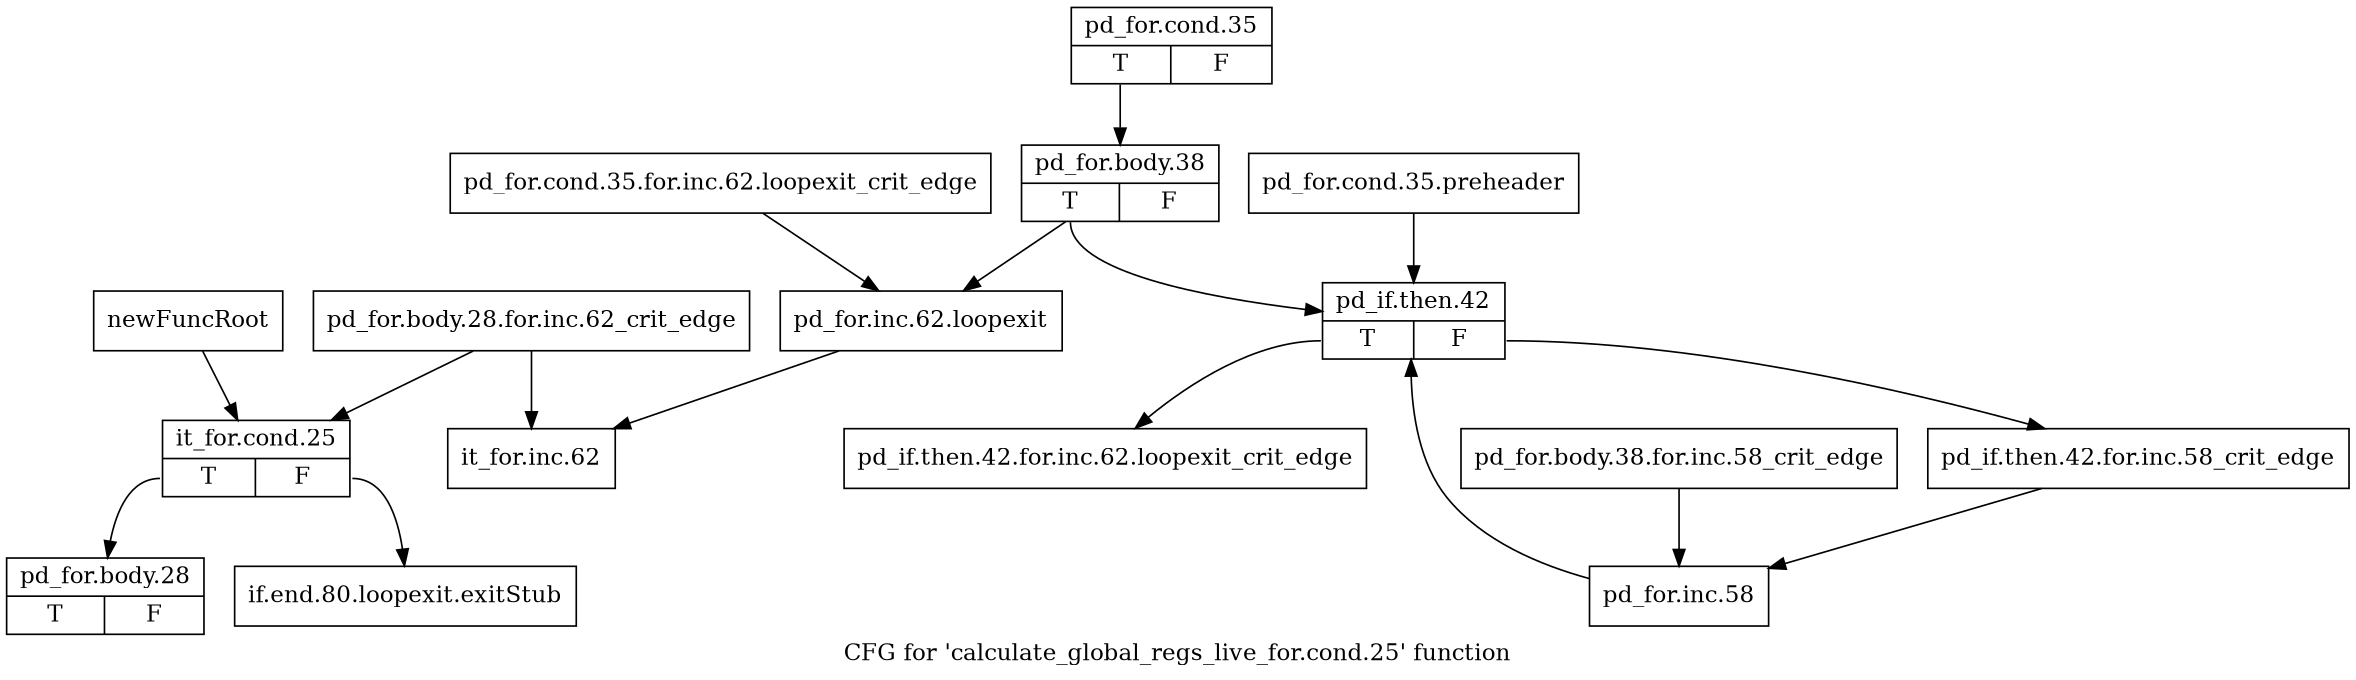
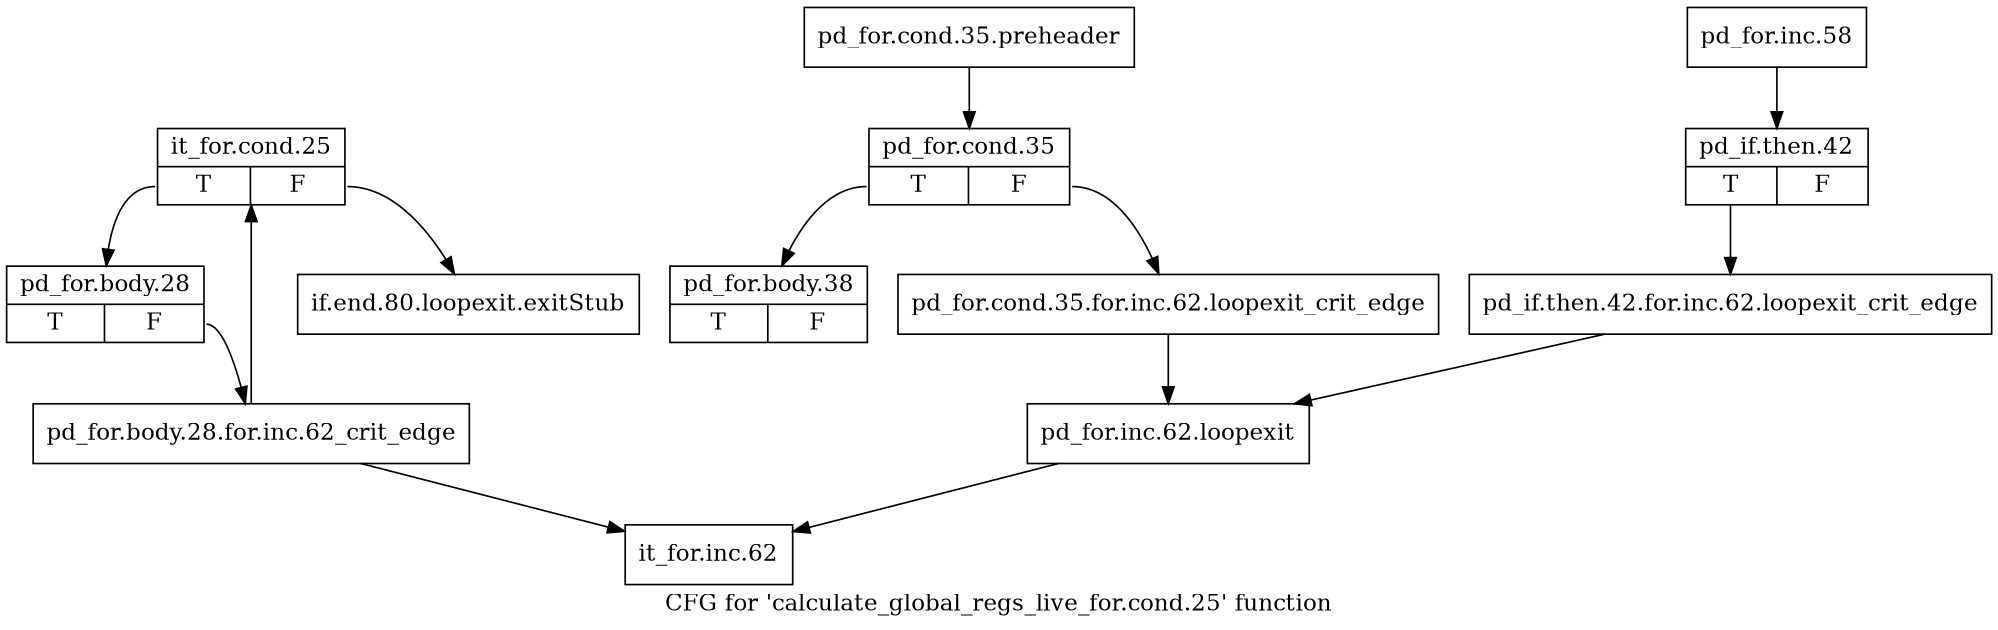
edge "pd_for.cond.35" -> "pd_for.cond.35.for.inc.62.loopexit_crit_edge": added
edge "pd_for.cond.35.preheader" -> "pd_if.then.42": now "pd_for.cond.35.preheader" -> "pd_for.cond.35"
edge "pd_for.body.38" -> "pd_for.inc.62.loopexit": now "pd_if.then.42.for.inc.62.loopexit_crit_edge" -> "pd_for.inc.62.loopexit"
edge "pd_for.body.38" -> "pd_if.then.42": removed
node "newFuncRoot": removed
edge "pd_for.body.28" -> "pd_for.body.28.for.inc.62_crit_edge": added
node "pd_for.body.38.for.inc.58_crit_edge": removed
node "pd_if.then.42.for.inc.58_crit_edge": removed
